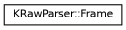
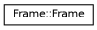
node "KRawParser::Frame": label "KRawParser::Frame" -> "Frame::Frame"
